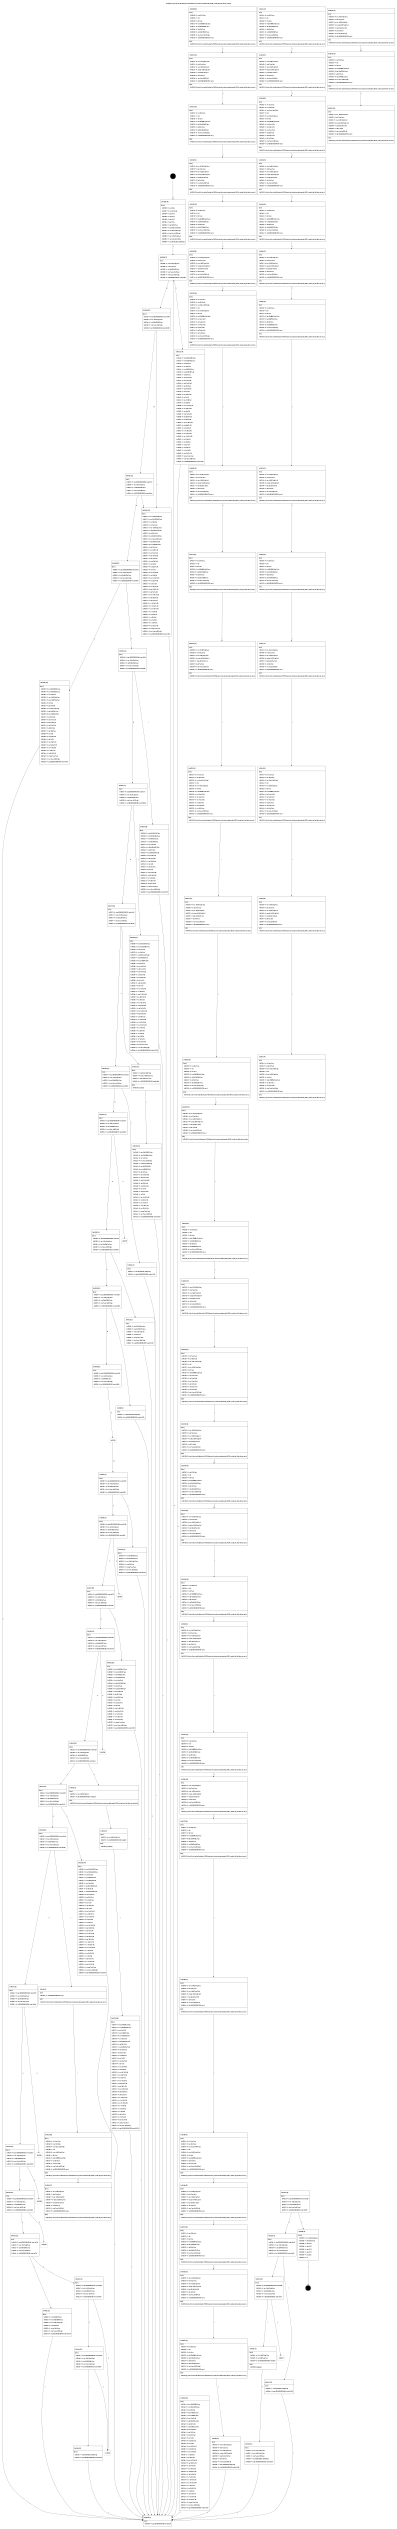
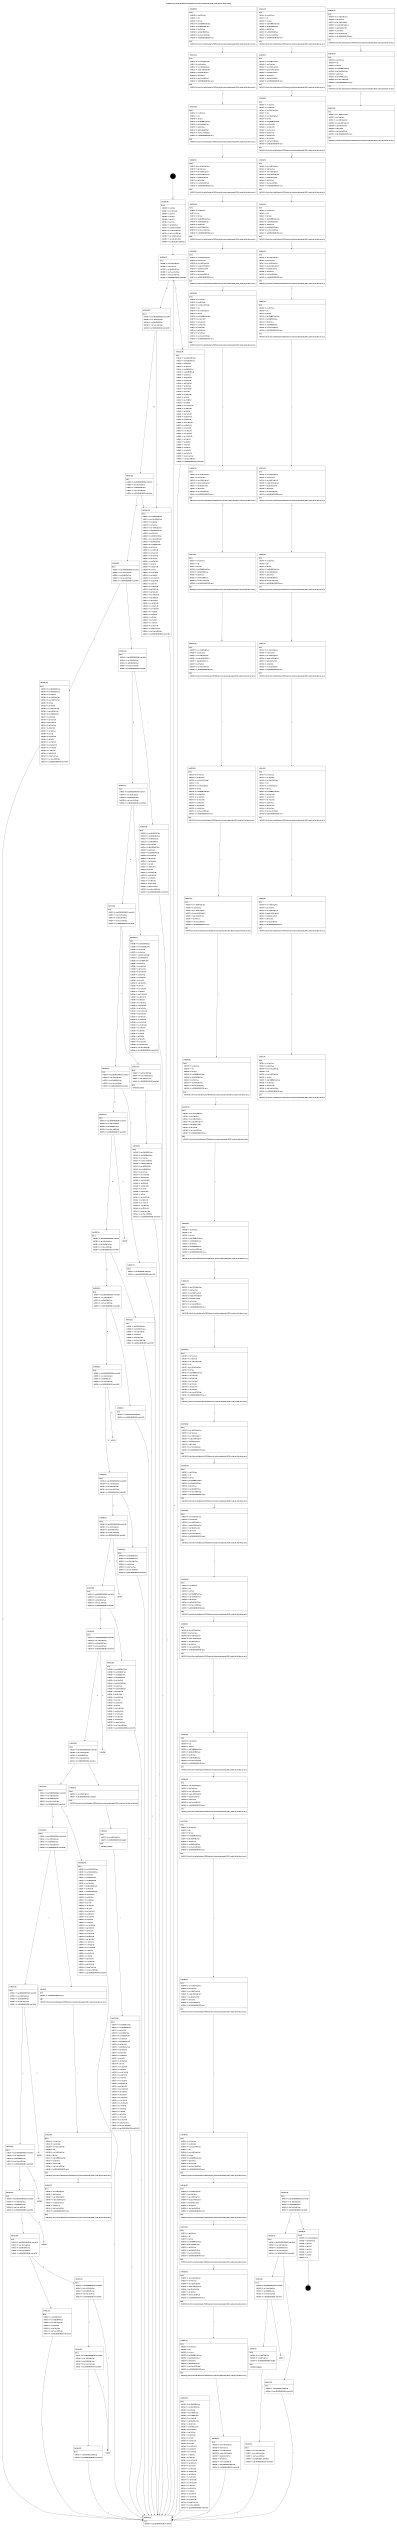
edge "0x4027b9" -> "0x40199f [25]": now "0x401986 [25]" -> "0x40199f [25]"
